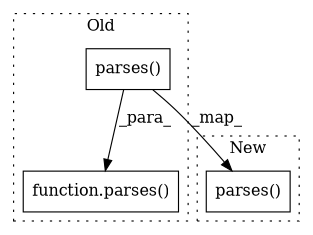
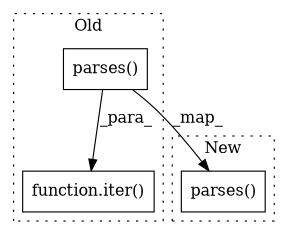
node "function.parses()": label "function.parses()" -> "function.iter()"
